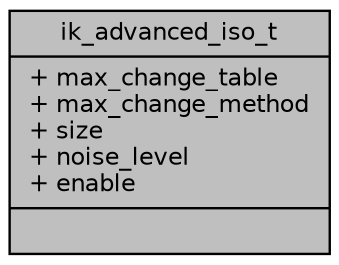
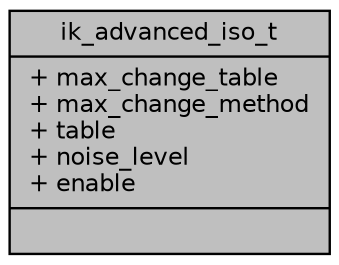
node "ik_advanced_iso_t": text "+ size" -> "+ table"
